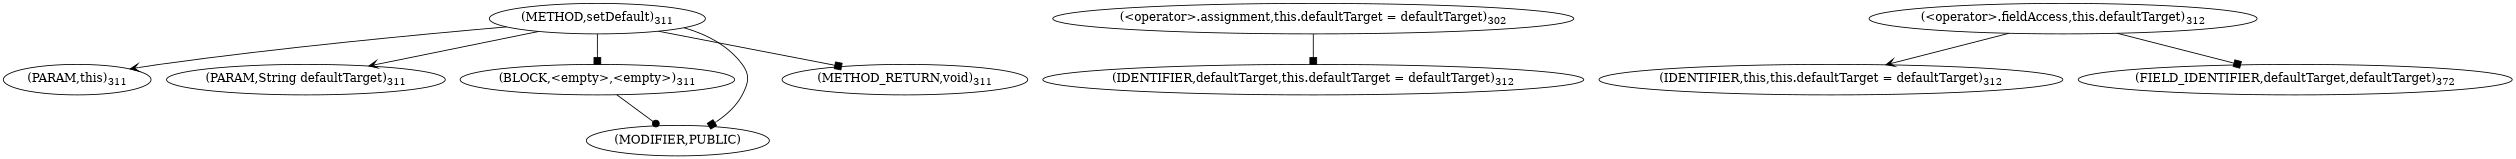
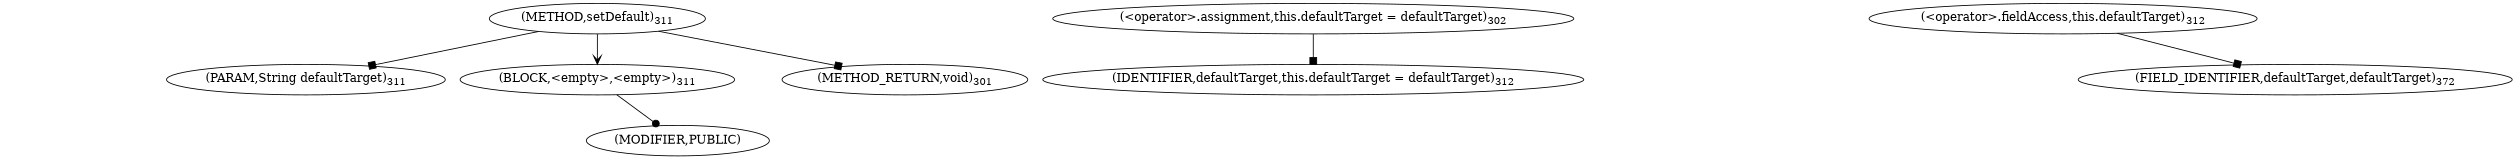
edge "(METHOD,setDefault)" -> "(BLOCK,<empty>,<empty>)": arrowhead box -> vee
edge "(METHOD,setDefault)" -> "(PARAM,String defaultTarget)": arrowhead vee -> box
edge "(METHOD,setDefault)" -> "(MODIFIER,PUBLIC)": removed
node "(METHOD_RETURN,void)": text "311" -> "301"
node "(PARAM,this)": removed
node "(IDENTIFIER,this,this.defaultTarget = defaultTarget)": removed
